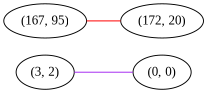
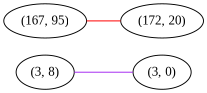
node "(3, 2)": label "(3, 2)" -> "(3, 8)"
node "(0, 0)": label "(0, 0)" -> "(3, 0)"
